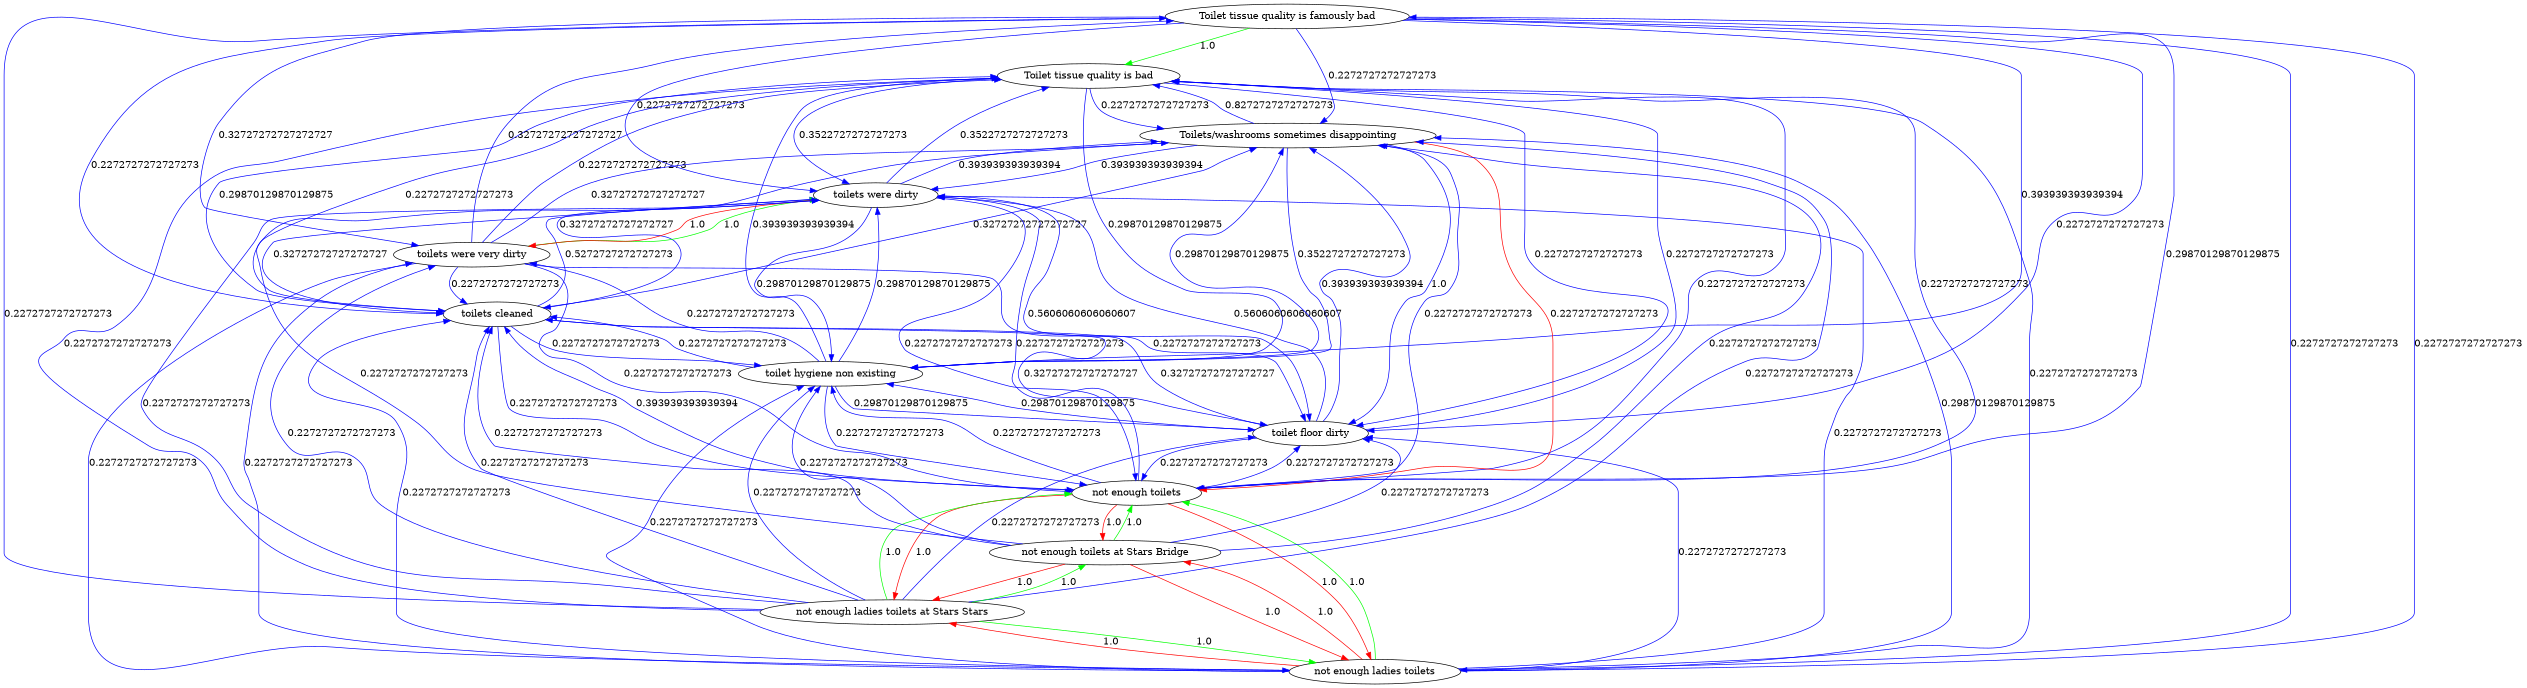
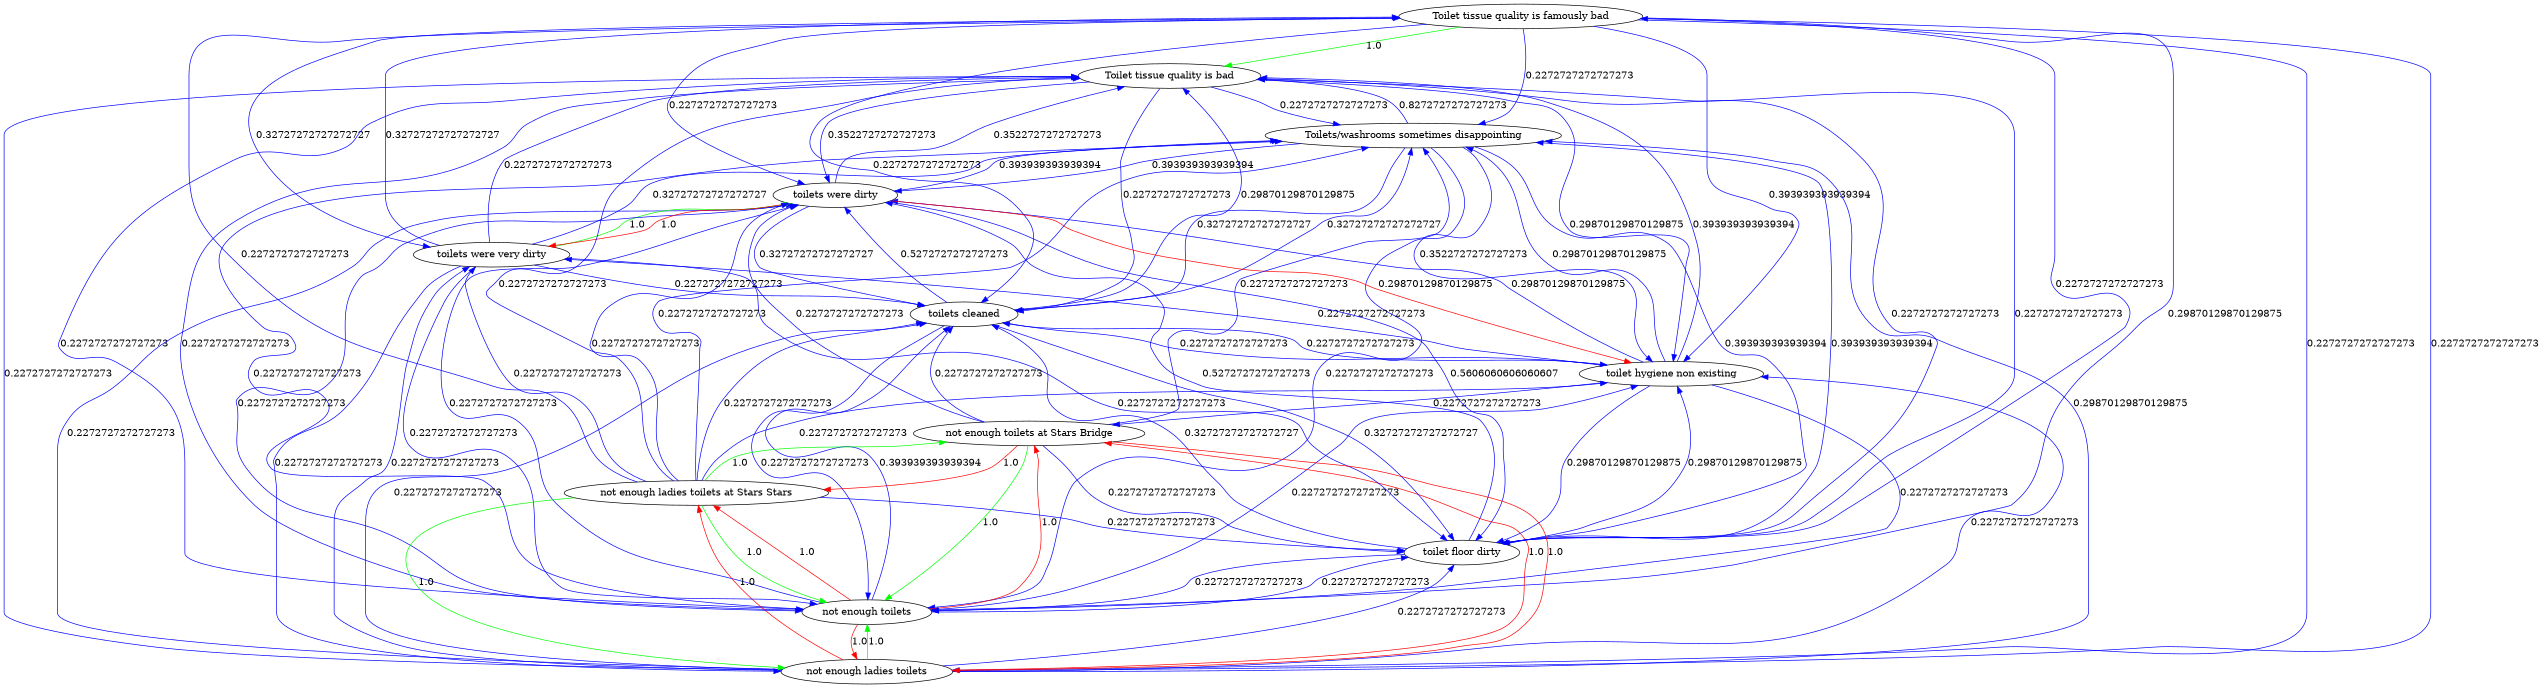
edge "toilets were dirty" -> "toilet hygiene non existing": color blue -> red
edge "Toilets/washrooms sometimes disappointing" -> "toilet floor dirty": label "1.0" -> "0.393939393939394"
edge "toilet floor dirty" -> "toilets were dirty": label "0.5606060606060607" -> "0.5272727272727273"
edge "Toilets/washrooms sometimes disappointing" -> "not enough toilets": color red -> blue
edge "not enough toilets at Stars Bridge" -> "toilet hygiene non existing": reversed
